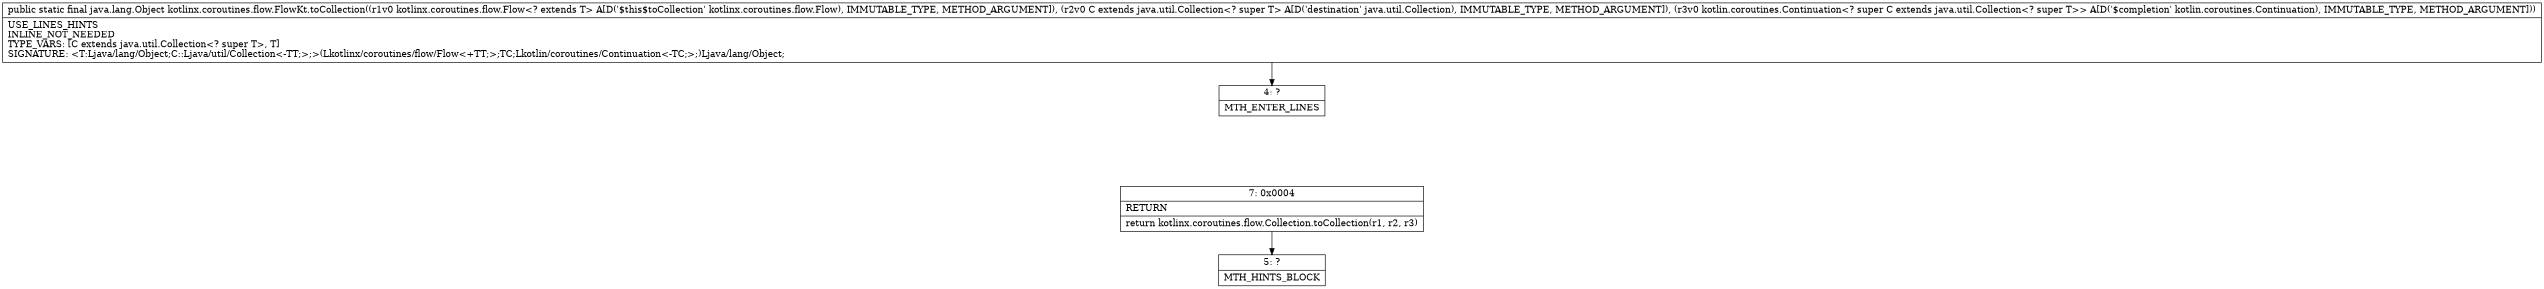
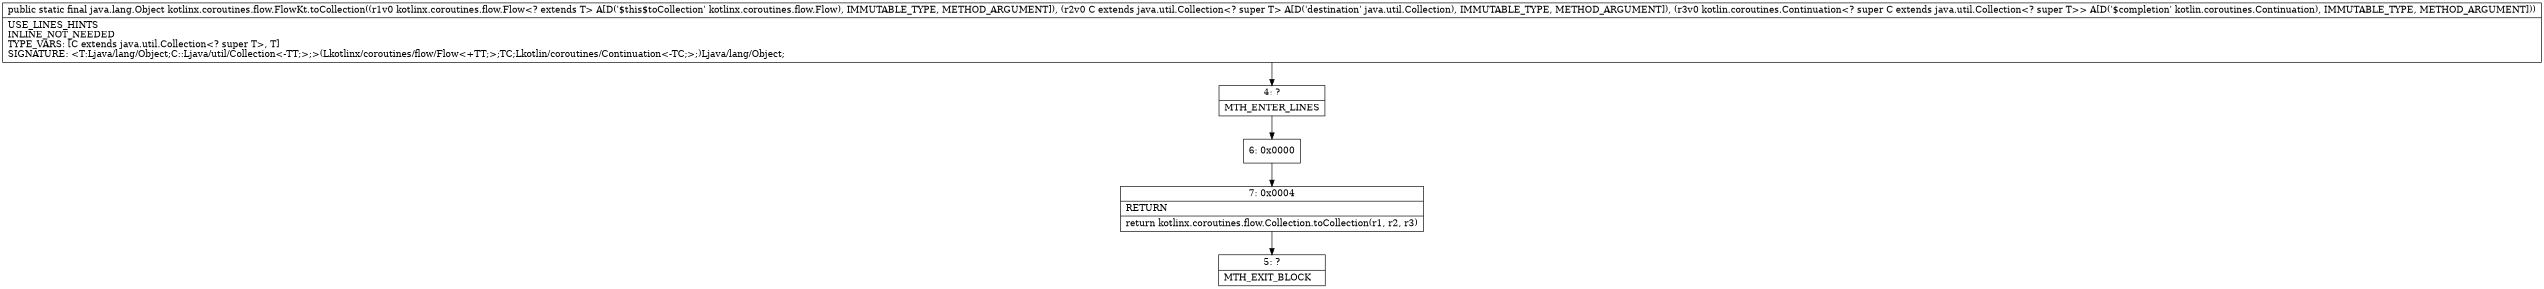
node "6: 0x0000": added
node "5: ?": text "MTH_HINTS_BLOCK" -> "MTH_EXIT_BLOCK"
